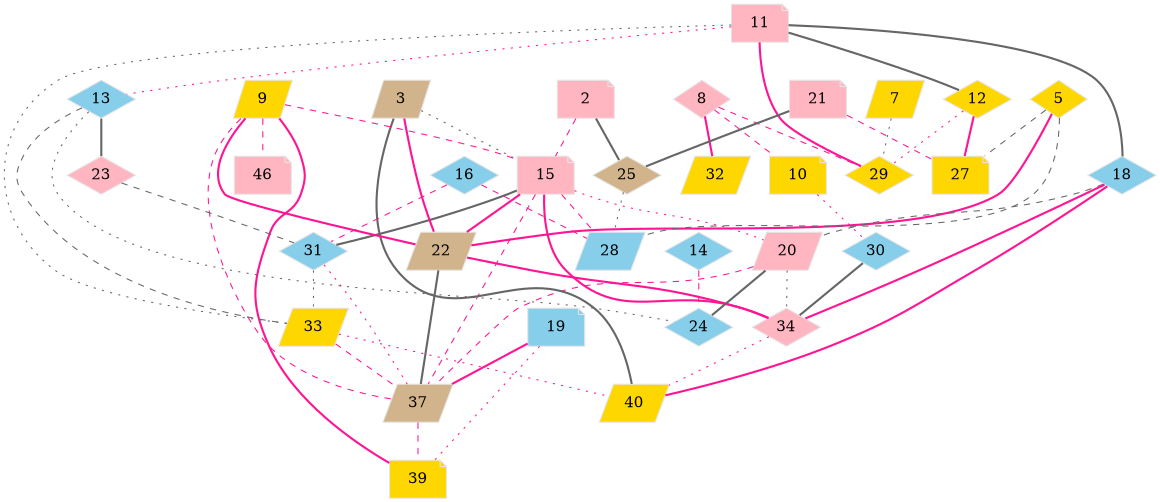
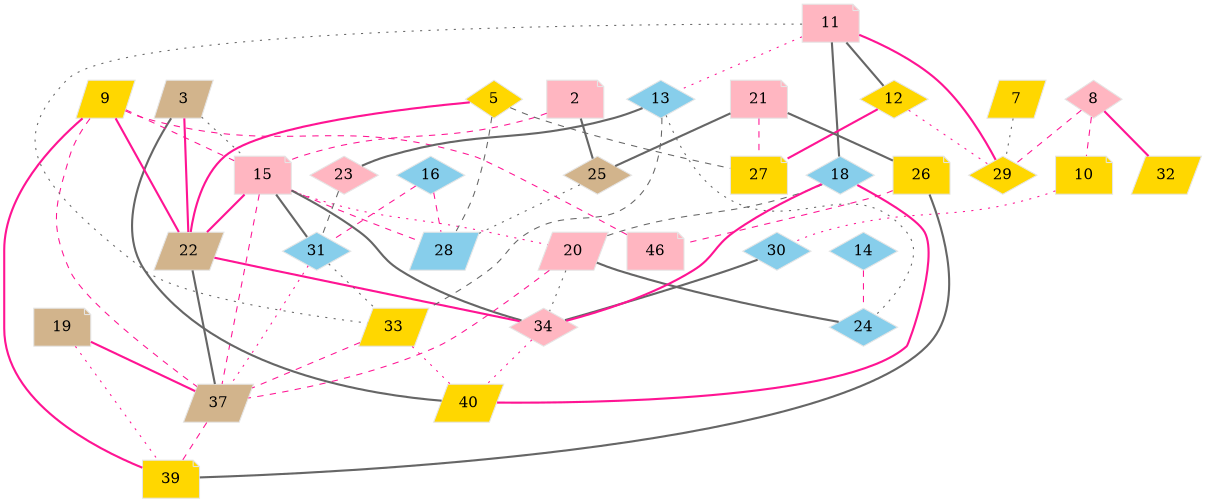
node "26": added
edge "15" -- "34": color deeppink -> gray40
node "19": fillcolor skyblue -> tan
